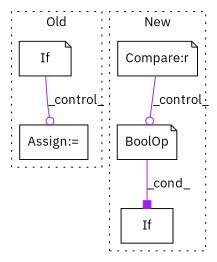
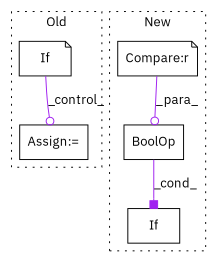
edge "Compare:r" -> "BoolOp": label "_control_" -> "_para_"
node "BoolOp": shape note -> box
